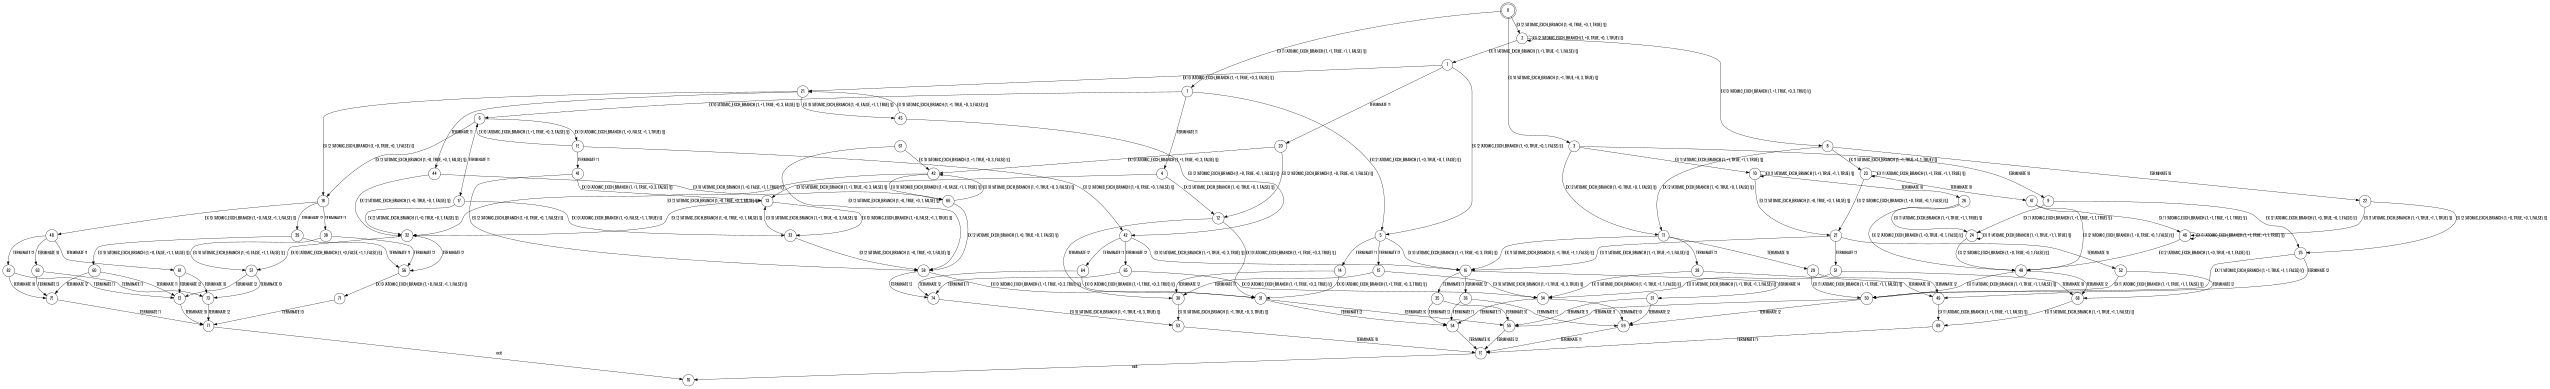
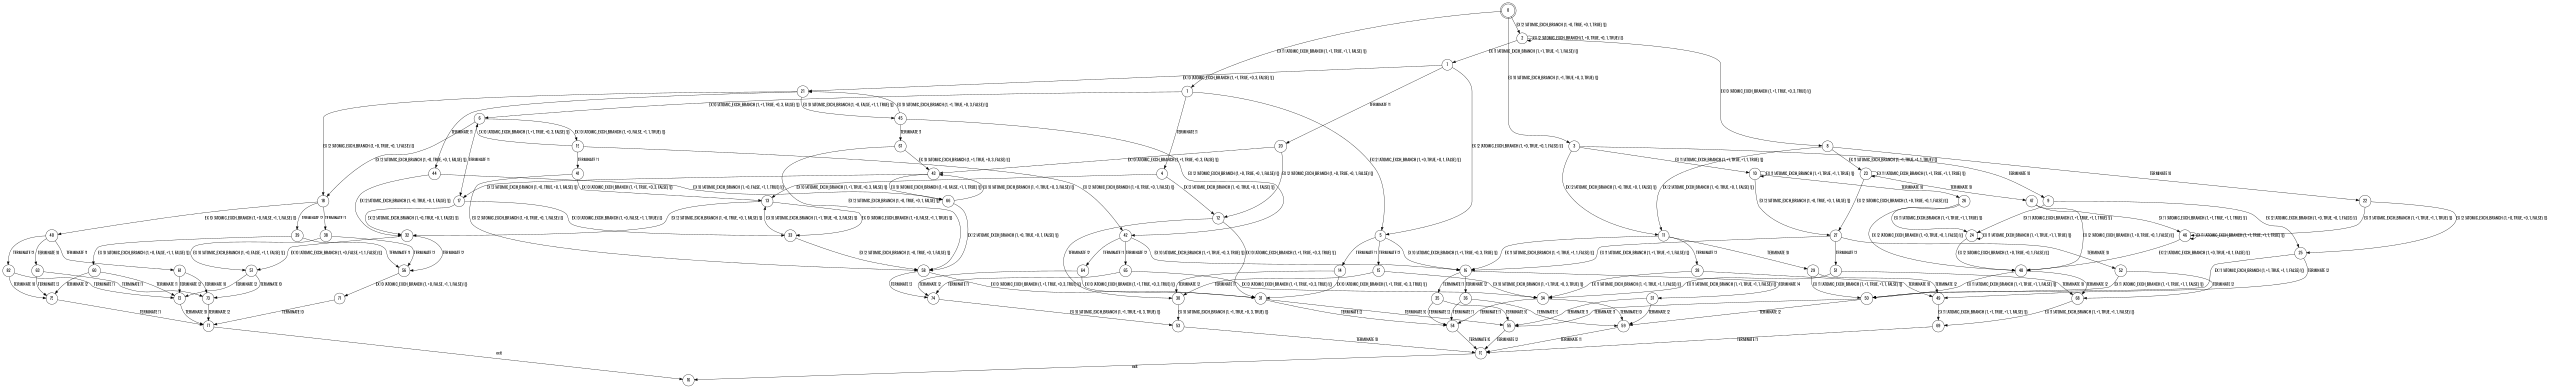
edge "45" -> "67": added, label "TERMINATE !1"
edge "43" -> "32": now "43" -> "17"
